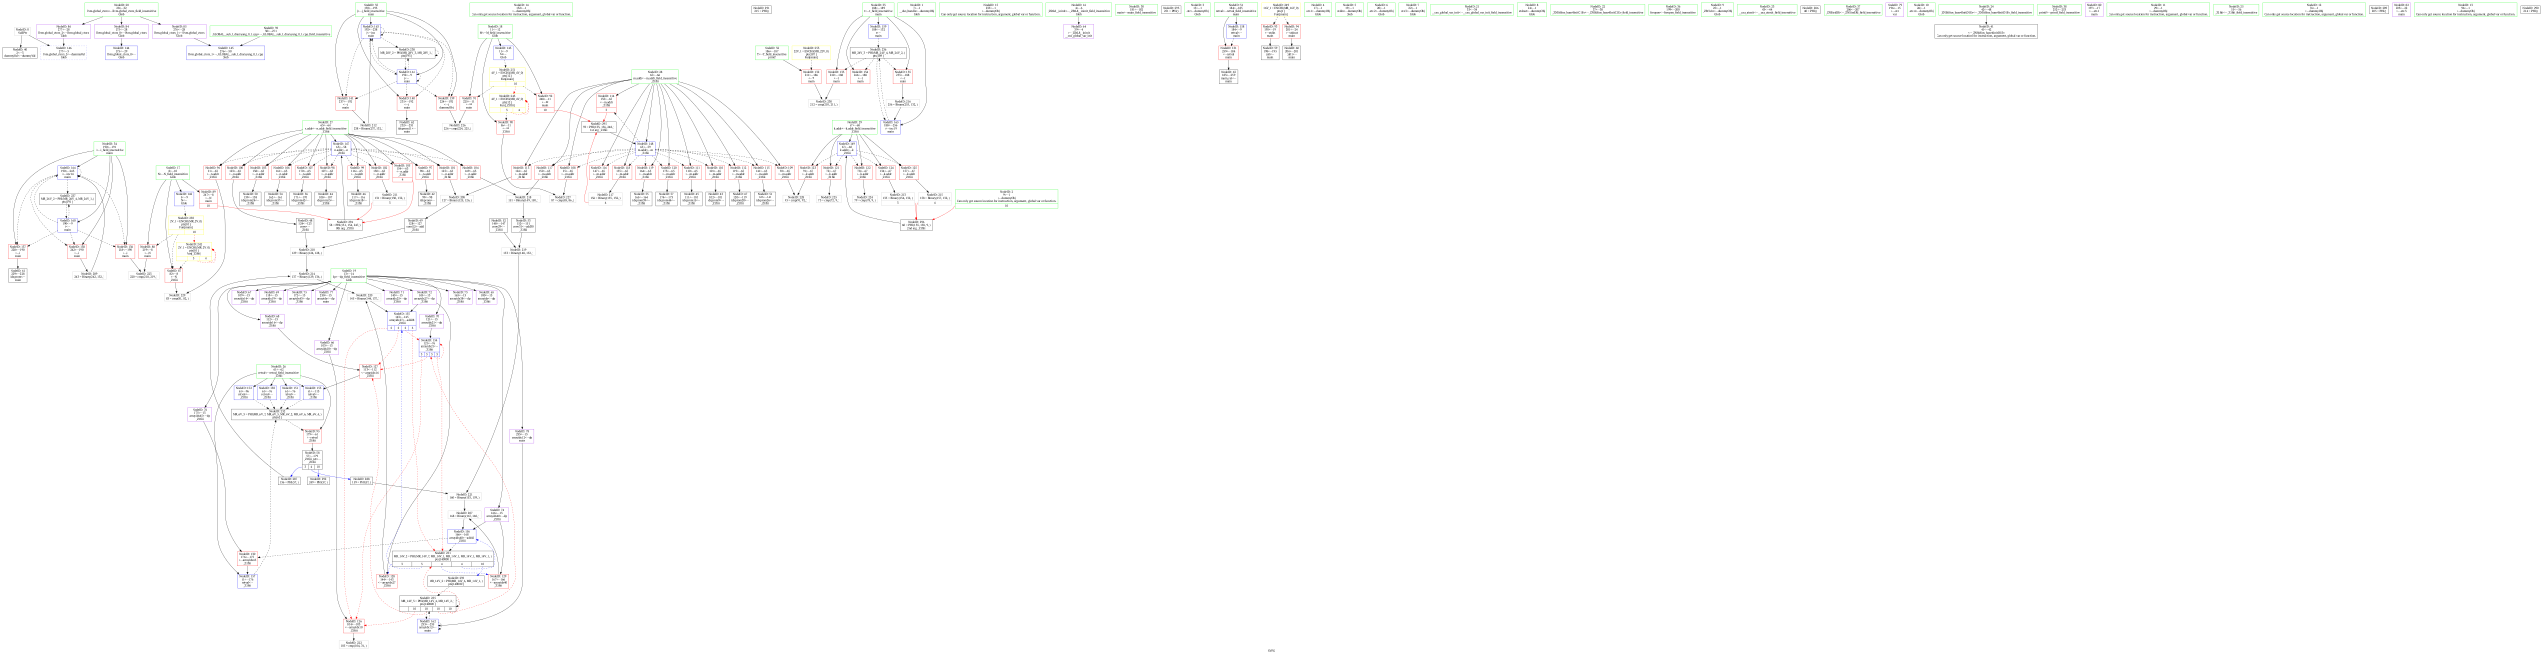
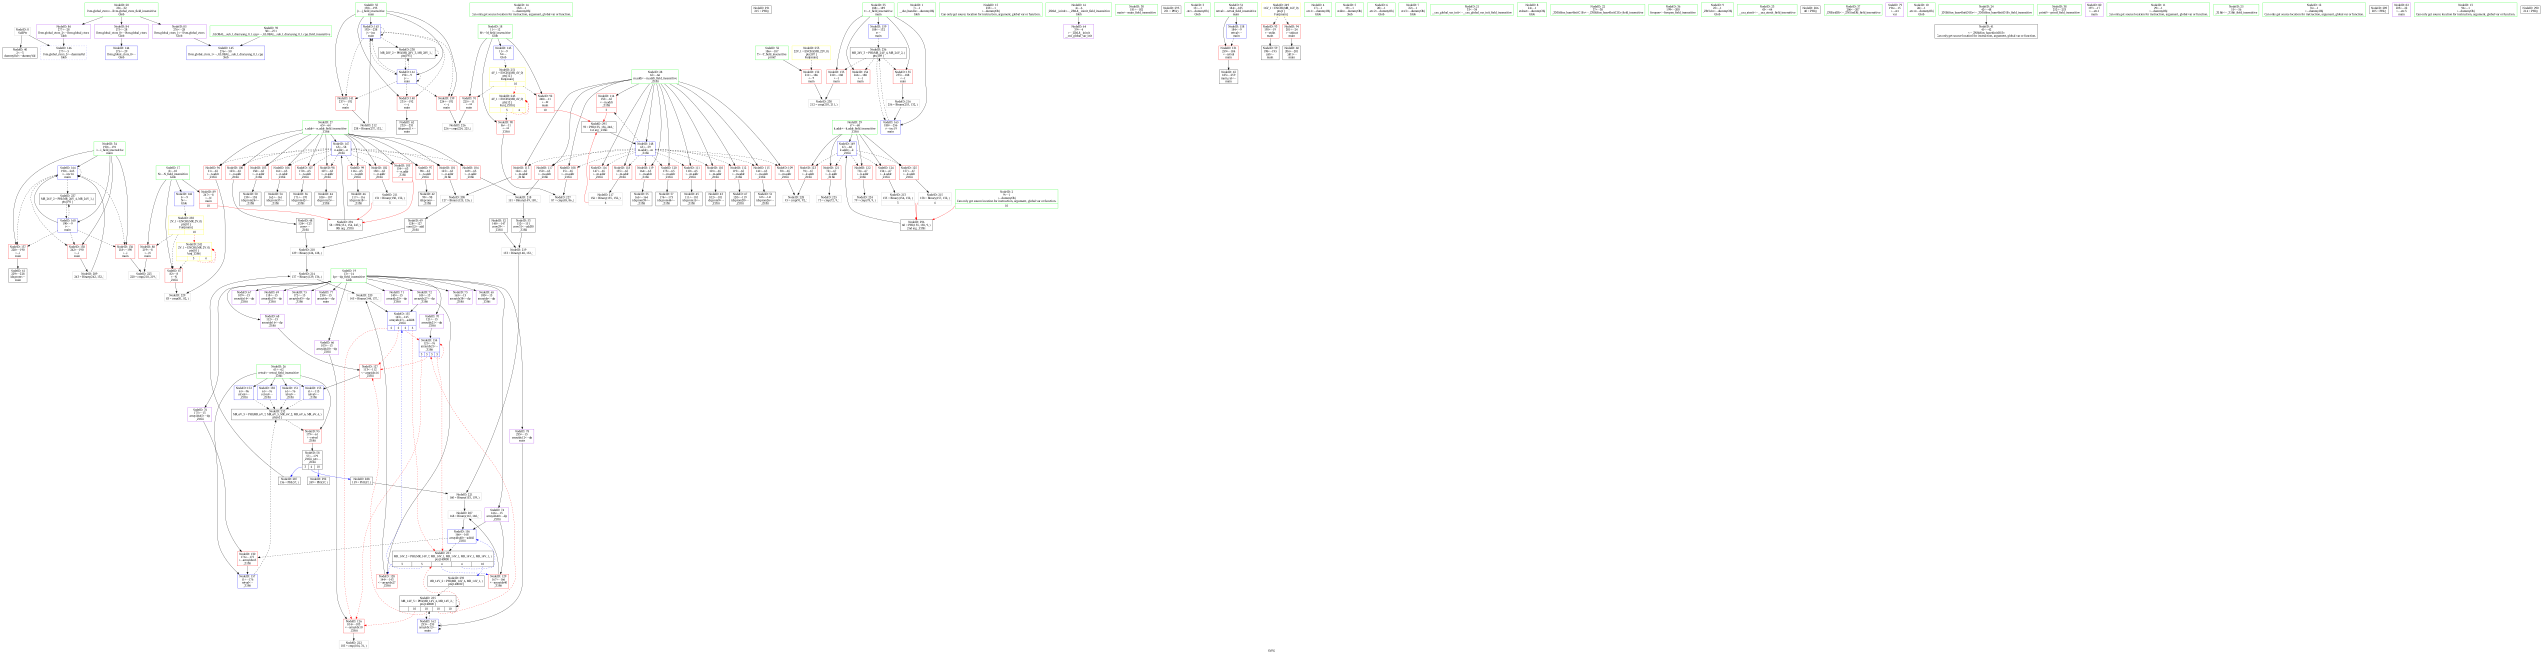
node "NodeID: 139": text "dummyObj" -> "main"
edge "NodeID: 160" -> "NodeID: 164": style dashed -> solid
